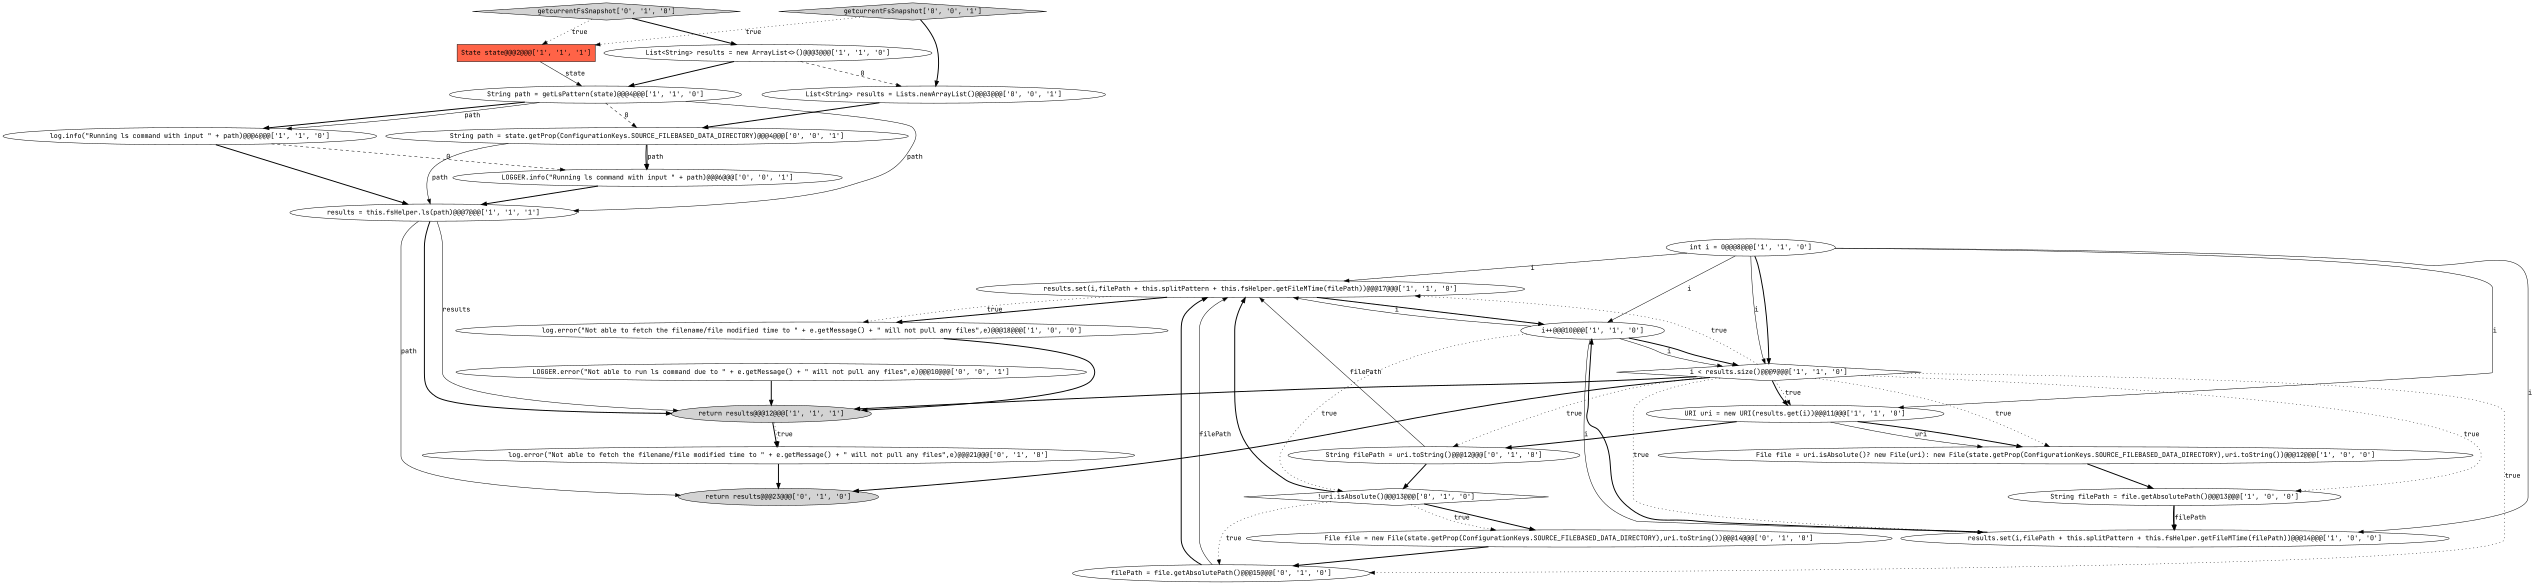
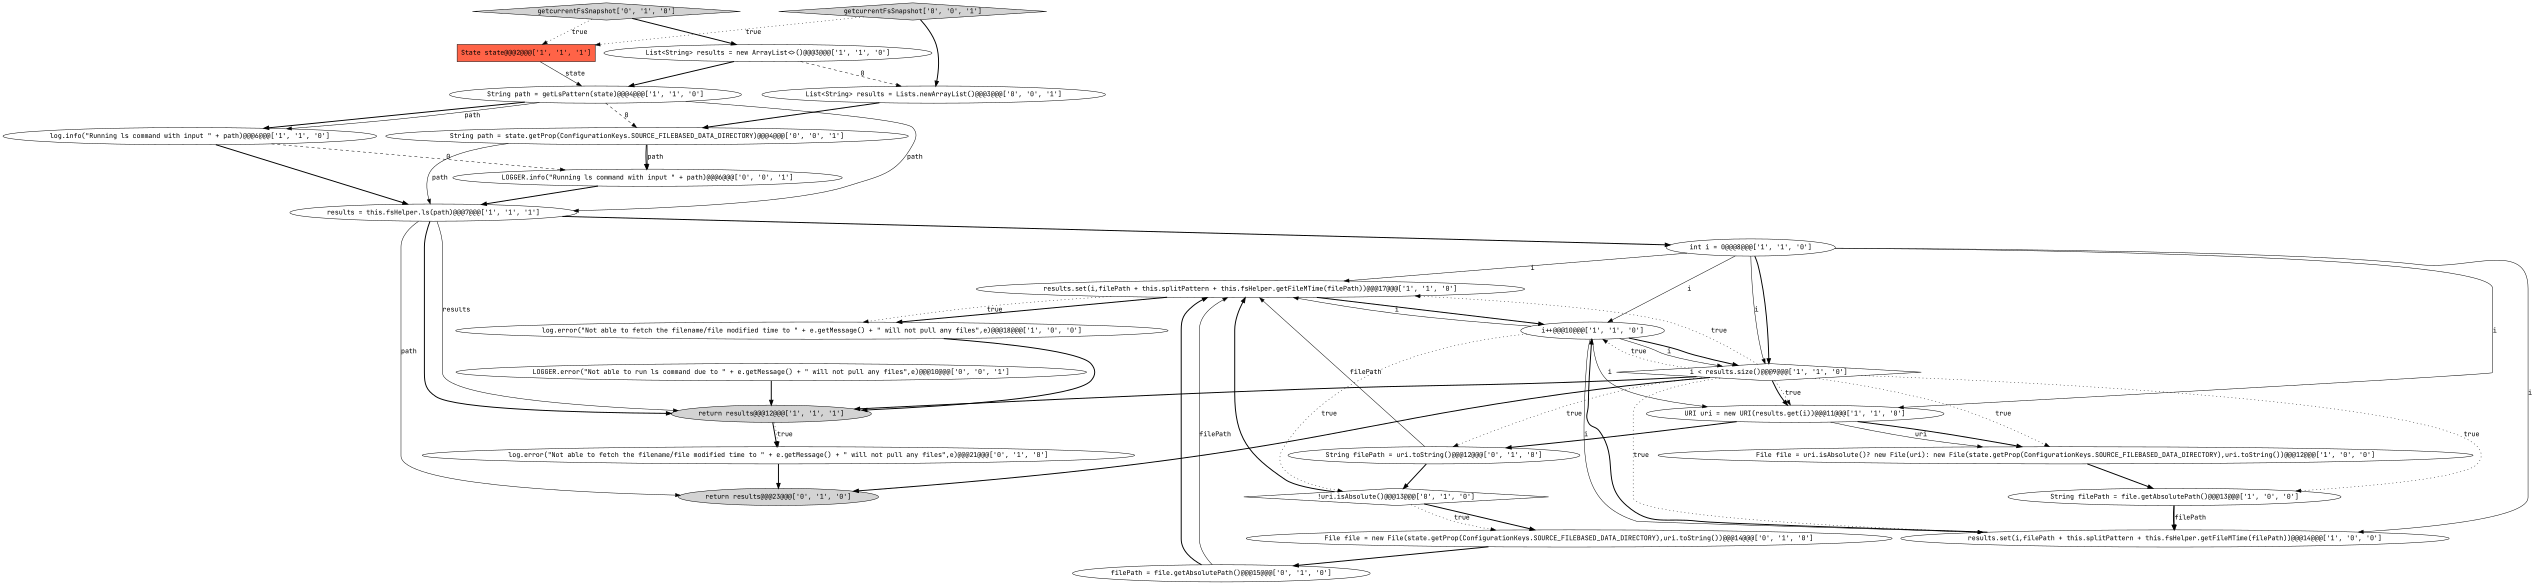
edge "results = this.fsHelper.ls(path)@@@7@@@['1', '1', '1']" -> "int i = 0@@@8@@@['1', '1', '0']": added
edge "i++@@@10@@@['1', '1', '0']" -> "URI uri = new URI(results.get(i))@@@11@@@['1', '1', '0']": added, label "i"
edge "!uri.isAbsolute()@@@13@@@['0', '1', '0']" -> "filePath = file.getAbsolutePath()@@@15@@@['0', '1', '0']": removed, label "true"
edge "i < results.size()@@@9@@@['1', '1', '0']" -> "filePath = file.getAbsolutePath()@@@15@@@['0', '1', '0']": now "i < results.size()@@@9@@@['1', '1', '0']" -> "i++@@@10@@@['1', '1', '0']"
